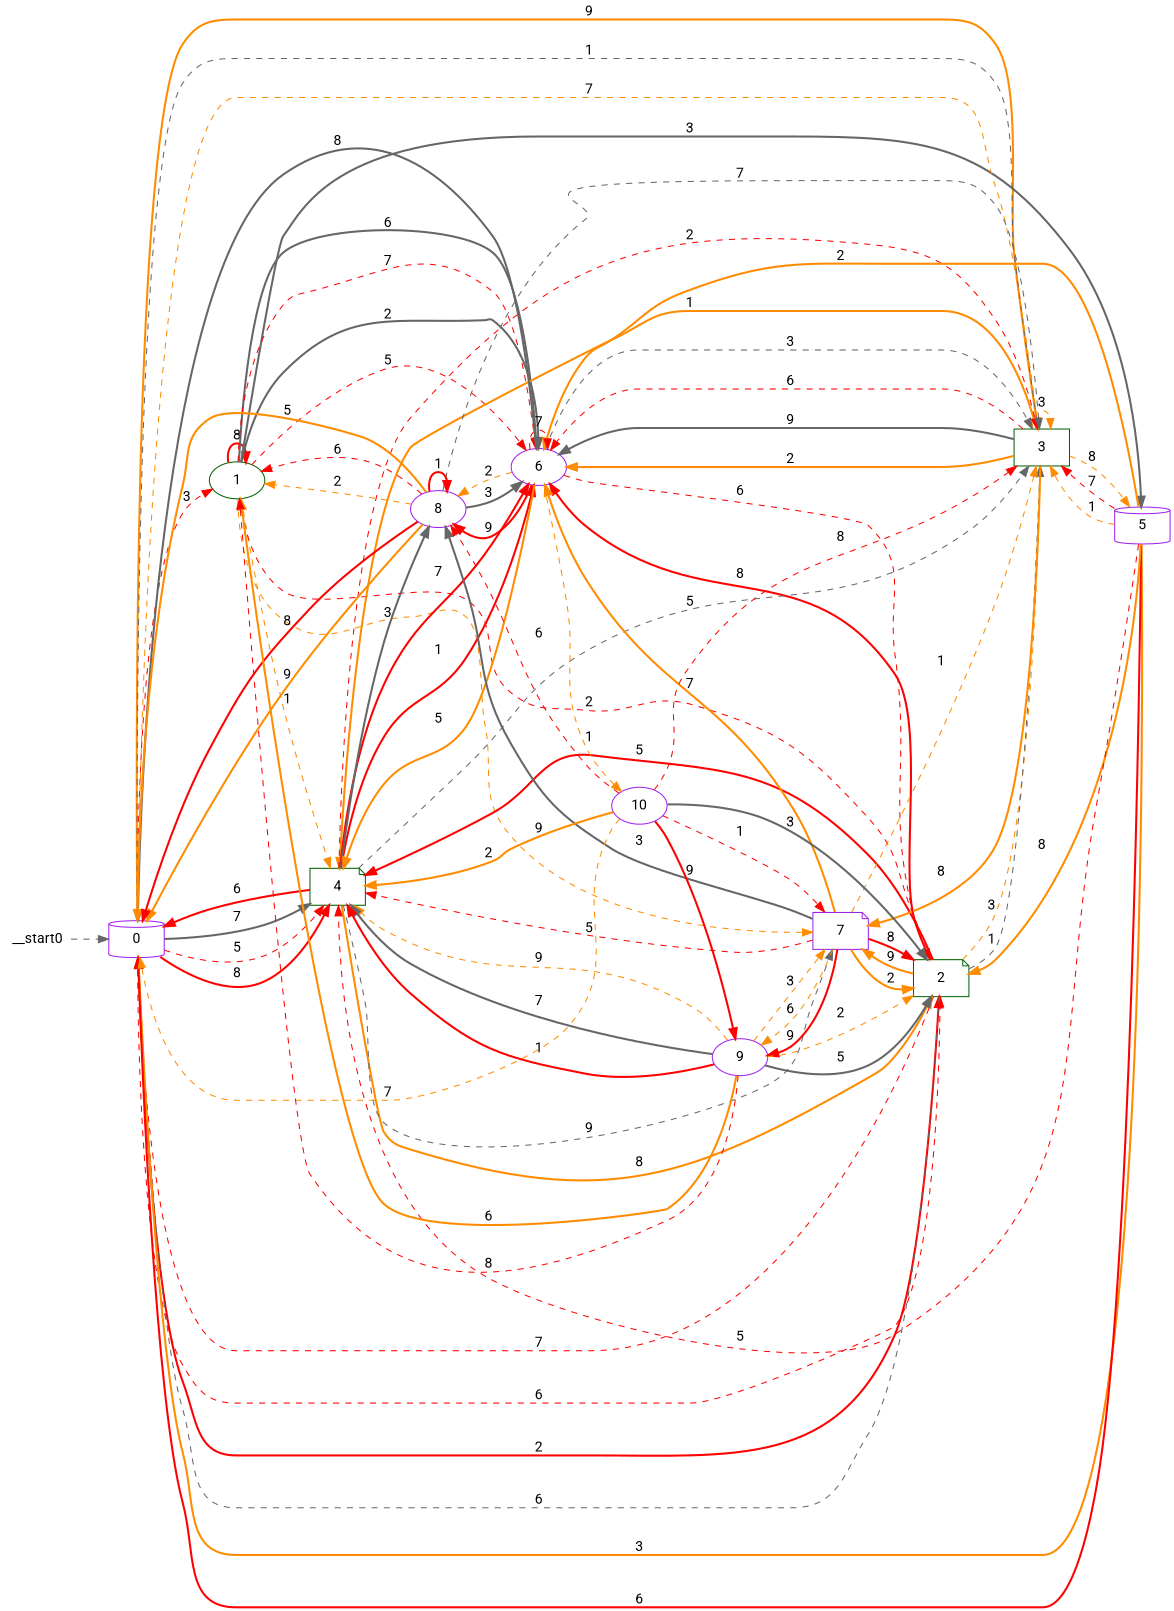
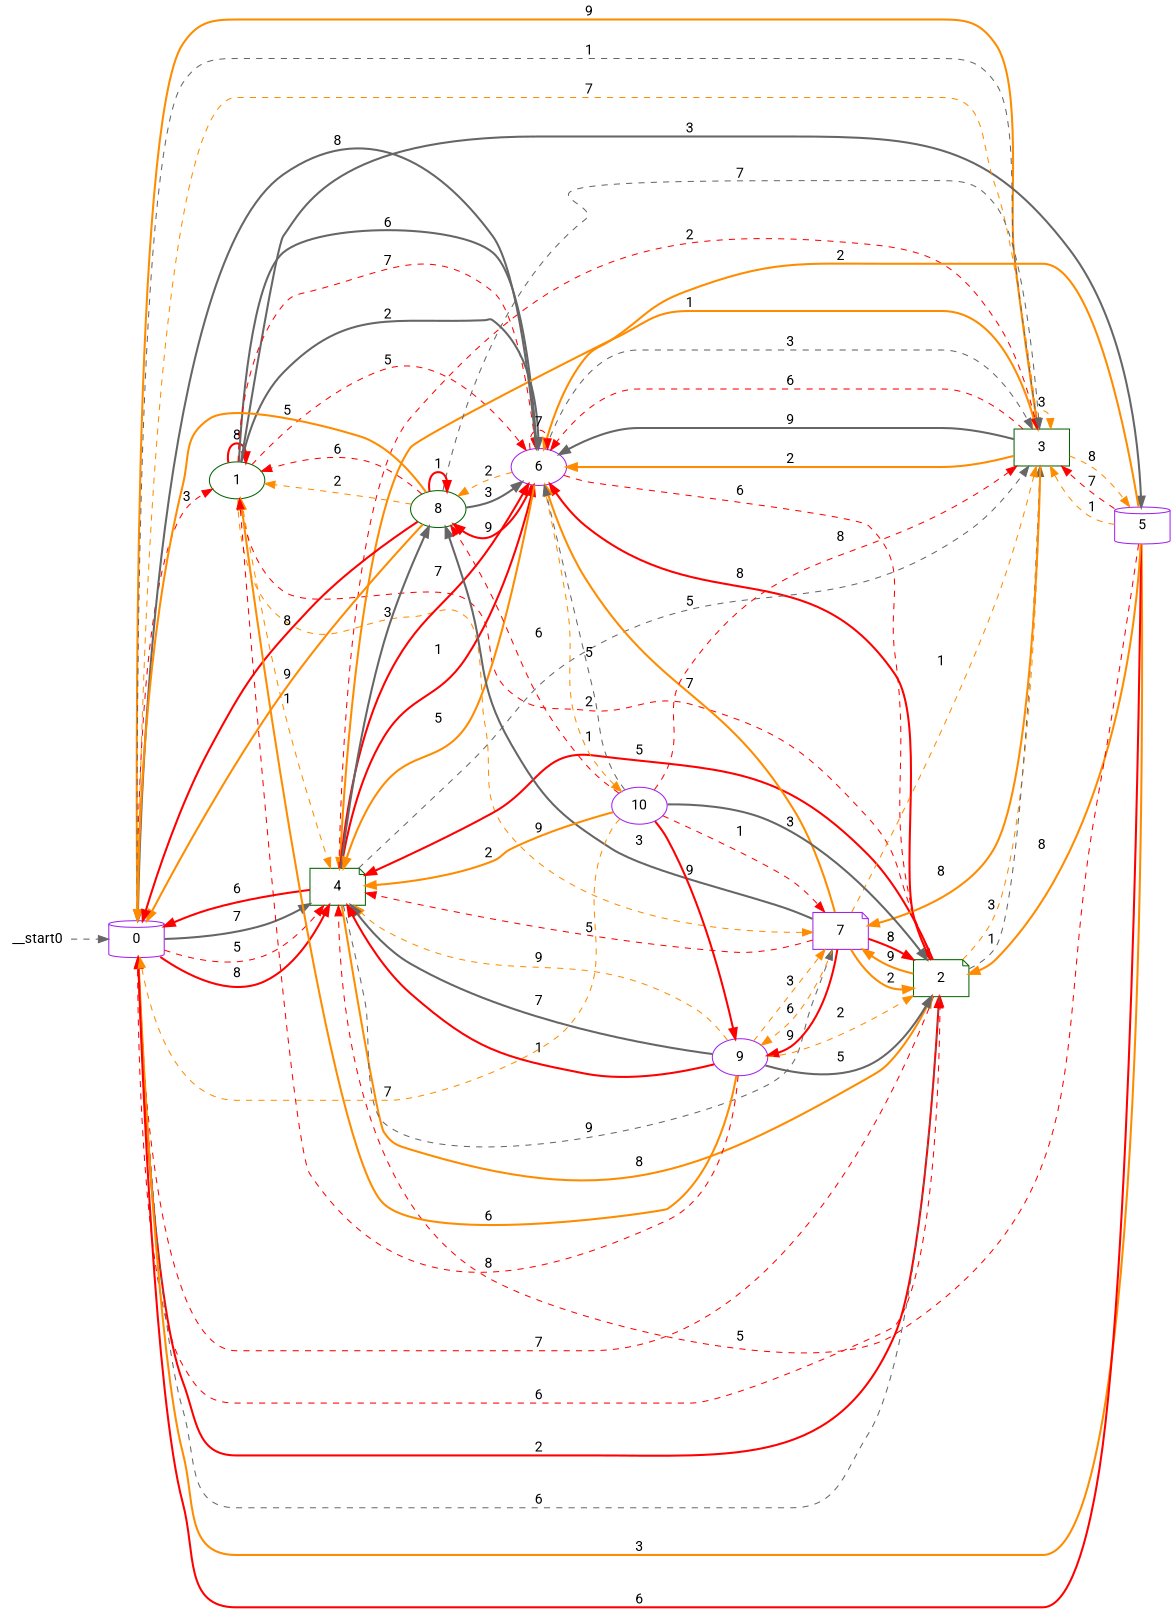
node "8": color purple -> darkgreen
edge "10" -> "6": added, label "5"
